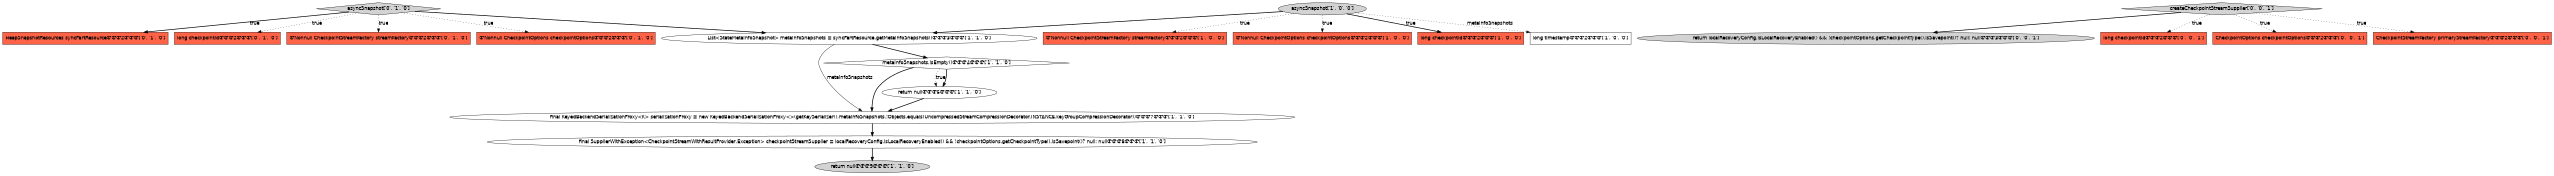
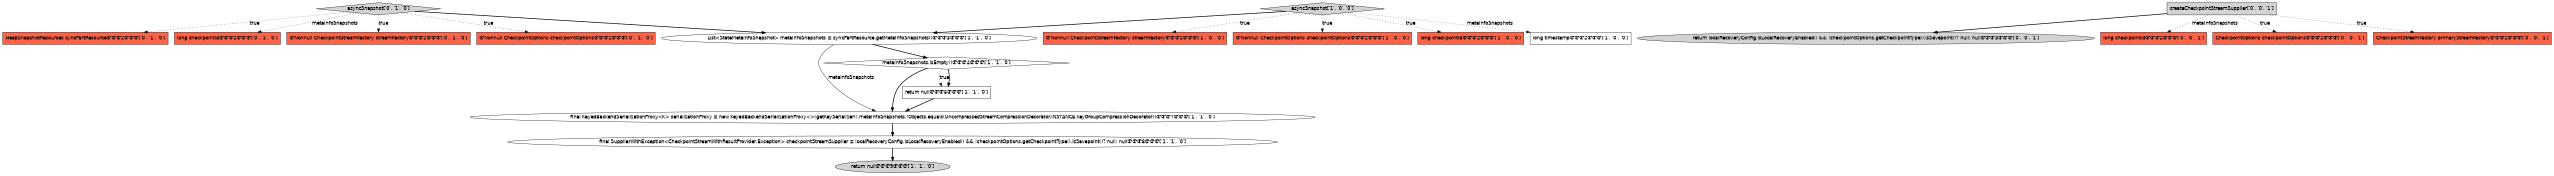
node "asyncSnapshot['1', '0', '0']": shape ellipse -> diamond
node "createCheckpointStreamSupplier['0', '0', '1']": shape diamond -> box
edge "asyncSnapshot['0', '1', '0']" -> "HeapSnapshotResources syncPartResource@@@2@@@['0', '1', '0']": style bold -> dotted
edge "asyncSnapshot['1', '0', '0']" -> "long checkpointId@@@2@@@['1', '0', '0']": style bold -> dotted
edge "asyncSnapshot['0', '1', '0']" -> "long checkpointId@@@2@@@['0', '1', '0']": label "true" -> "metaInfoSnapshots"
edge "createCheckpointStreamSupplier['0', '0', '1']" -> "long checkpointId@@@2@@@['0', '0', '1']": label "true" -> "metaInfoSnapshots"
node "return null@@@5@@@['1', '1', '0']": shape ellipse -> box
